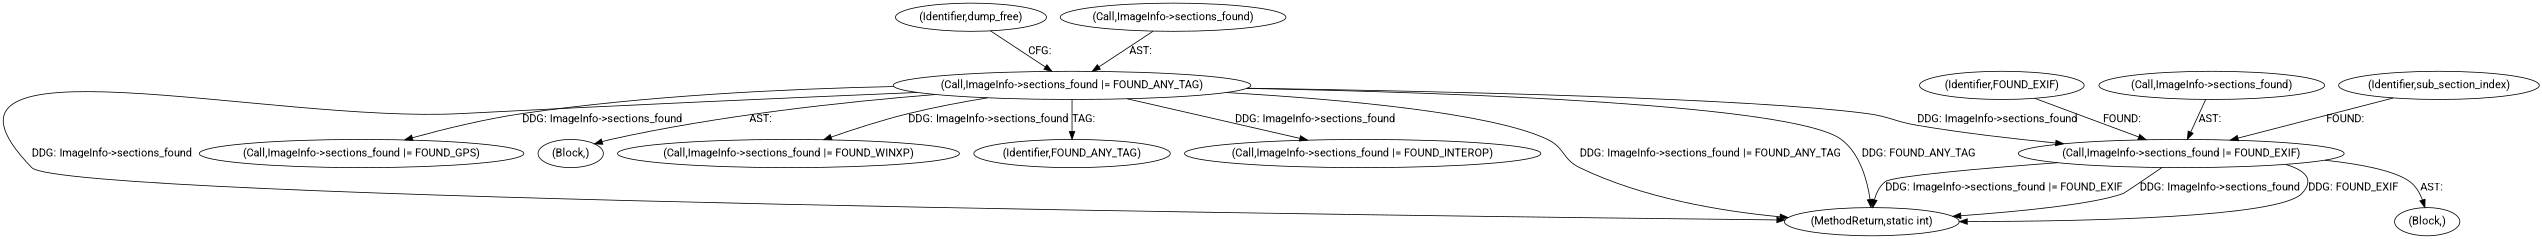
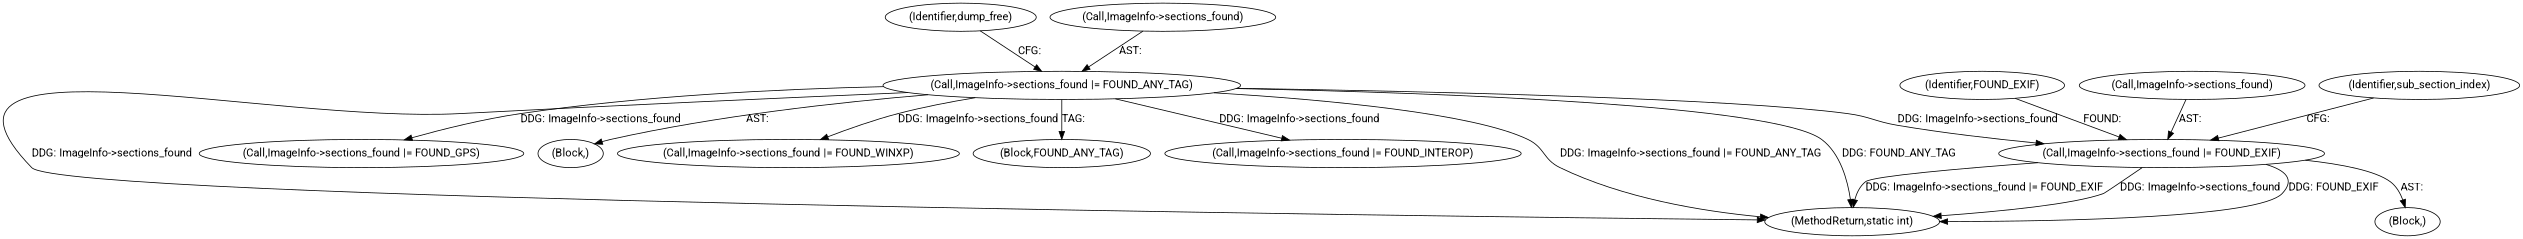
edge "(Identifier,sub_section_index)" -> "(Call,ImageInfo->sections_found |= FOUND_EXIF)": label "FOUND: " -> "CFG: "
node "(Identifier,FOUND_ANY_TAG)": label "(Identifier,FOUND_ANY_TAG)" -> "(Block,FOUND_ANY_TAG)"
